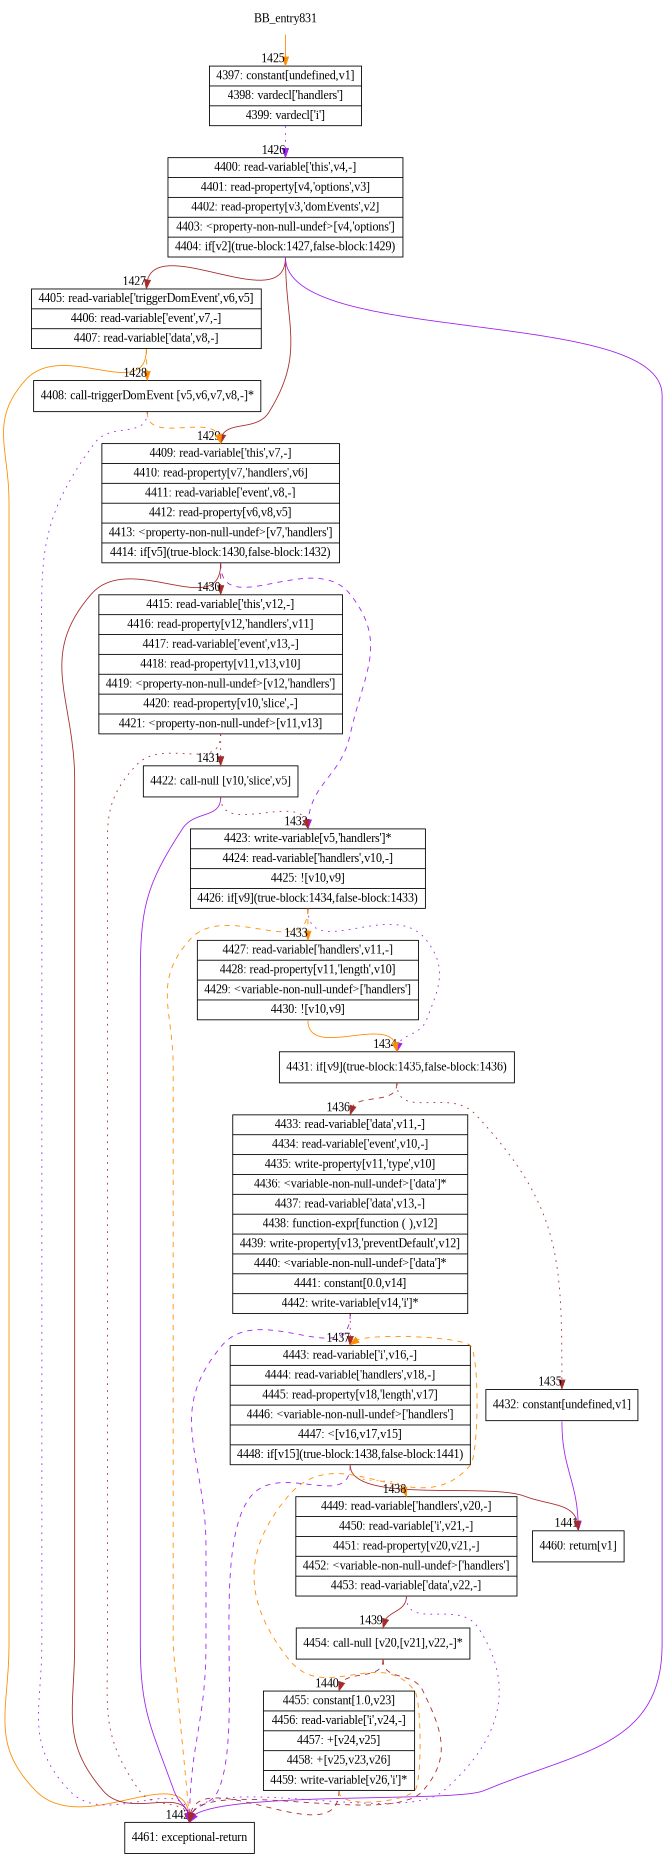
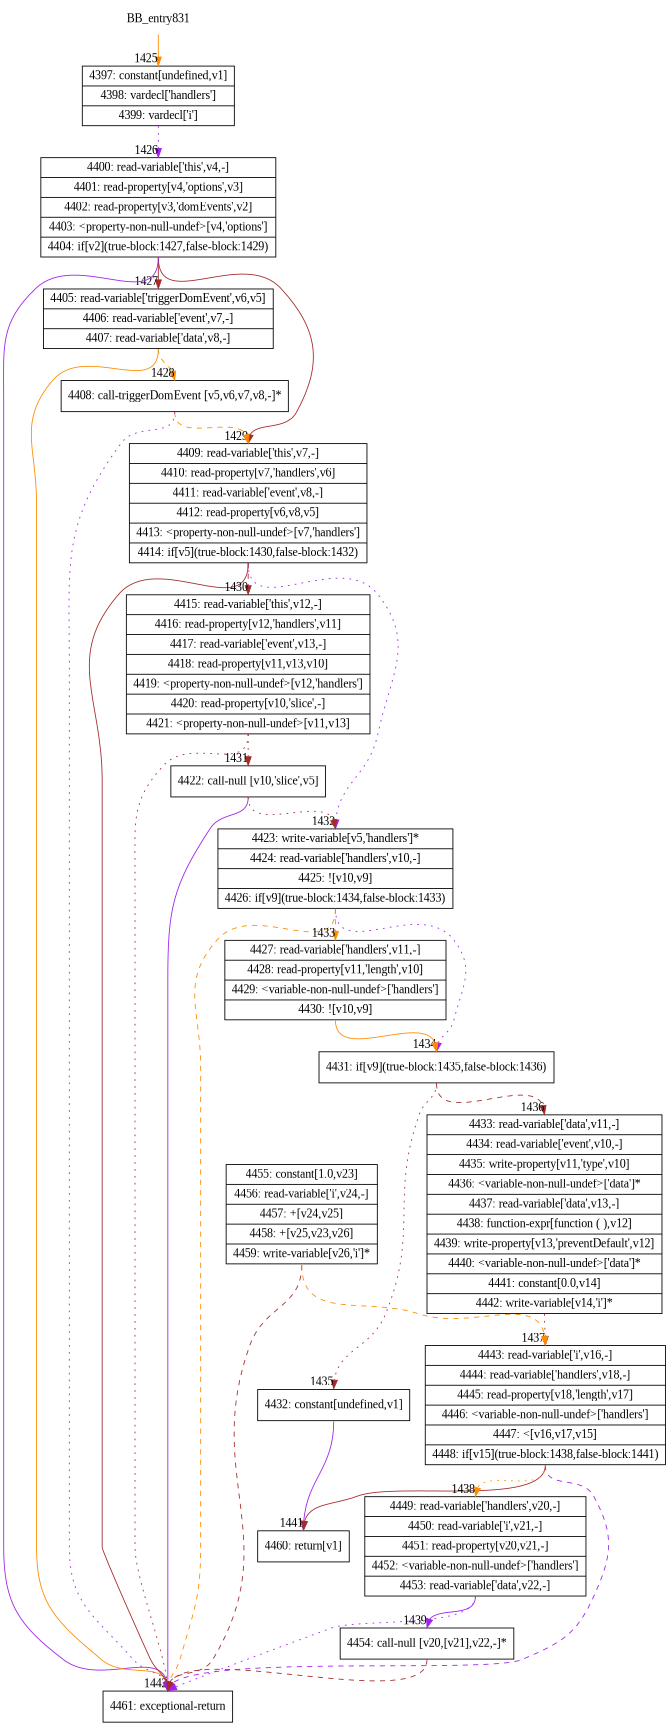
edge "4409: read-variable['this',v7,-]" -> "4423: write-variable[v5,'handlers']*": style dashed -> dotted
edge "4433: read-variable['data',v11,-]" -> "4461: exceptional-return": removed
edge "4449: read-variable['handlers',v20,-]" -> "4454: call-null [v20,[v21],v22,-]*": color brown -> purple
edge "4454: call-null [v20,[v21],v22,-]*" -> "4455: constant[1.0,v23]": removed
